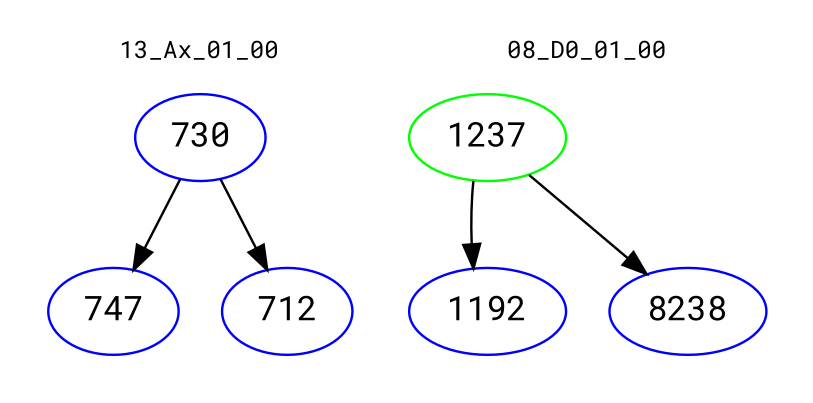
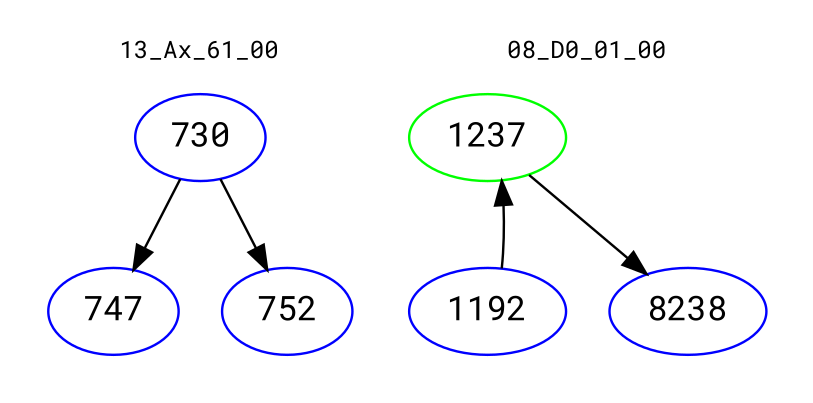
cluster "13_Ax_01_00": label "13_Ax_01_00" -> "13_Ax_61_00"
edge "1237" -> "1192": reversed
node "712": label "712" -> "752"
